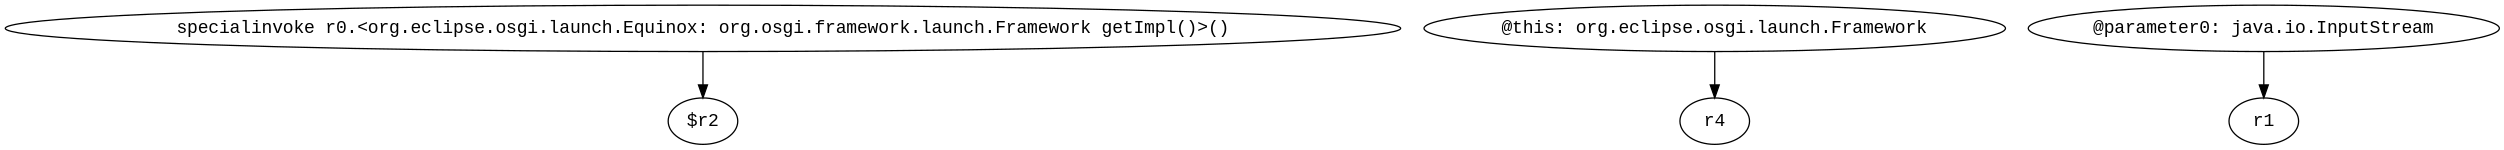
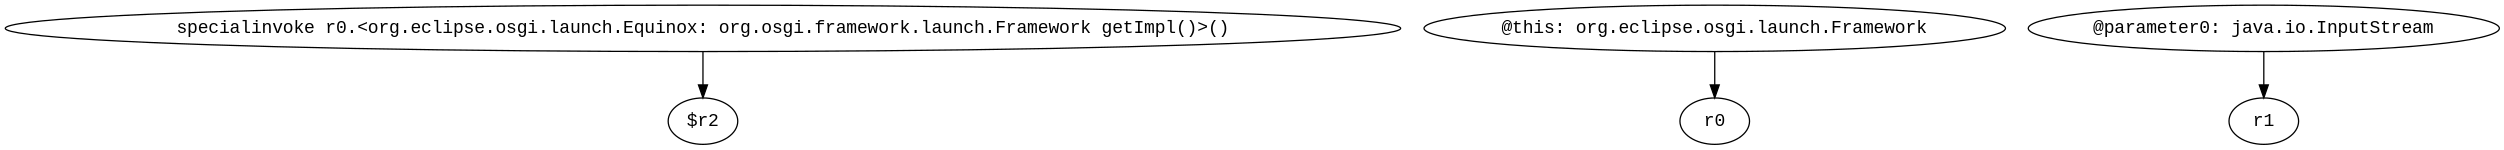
node "r4": label "r4" -> "r0"
